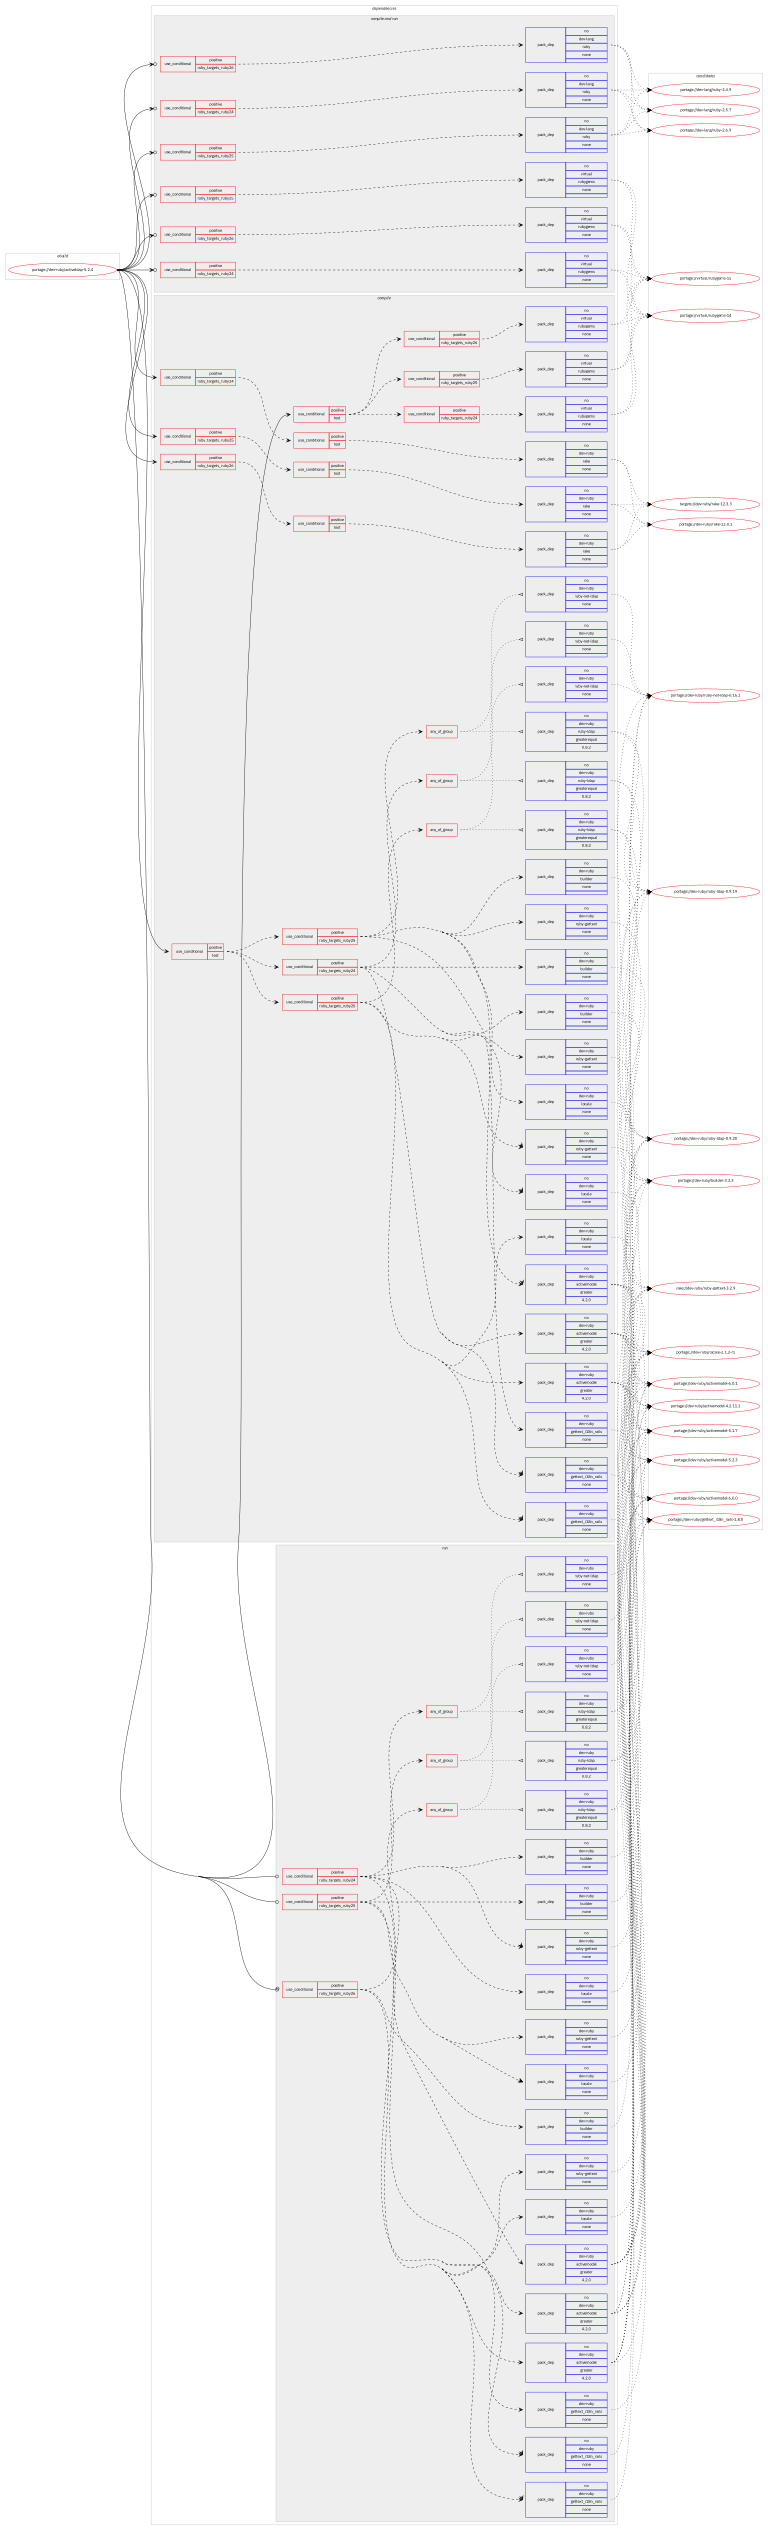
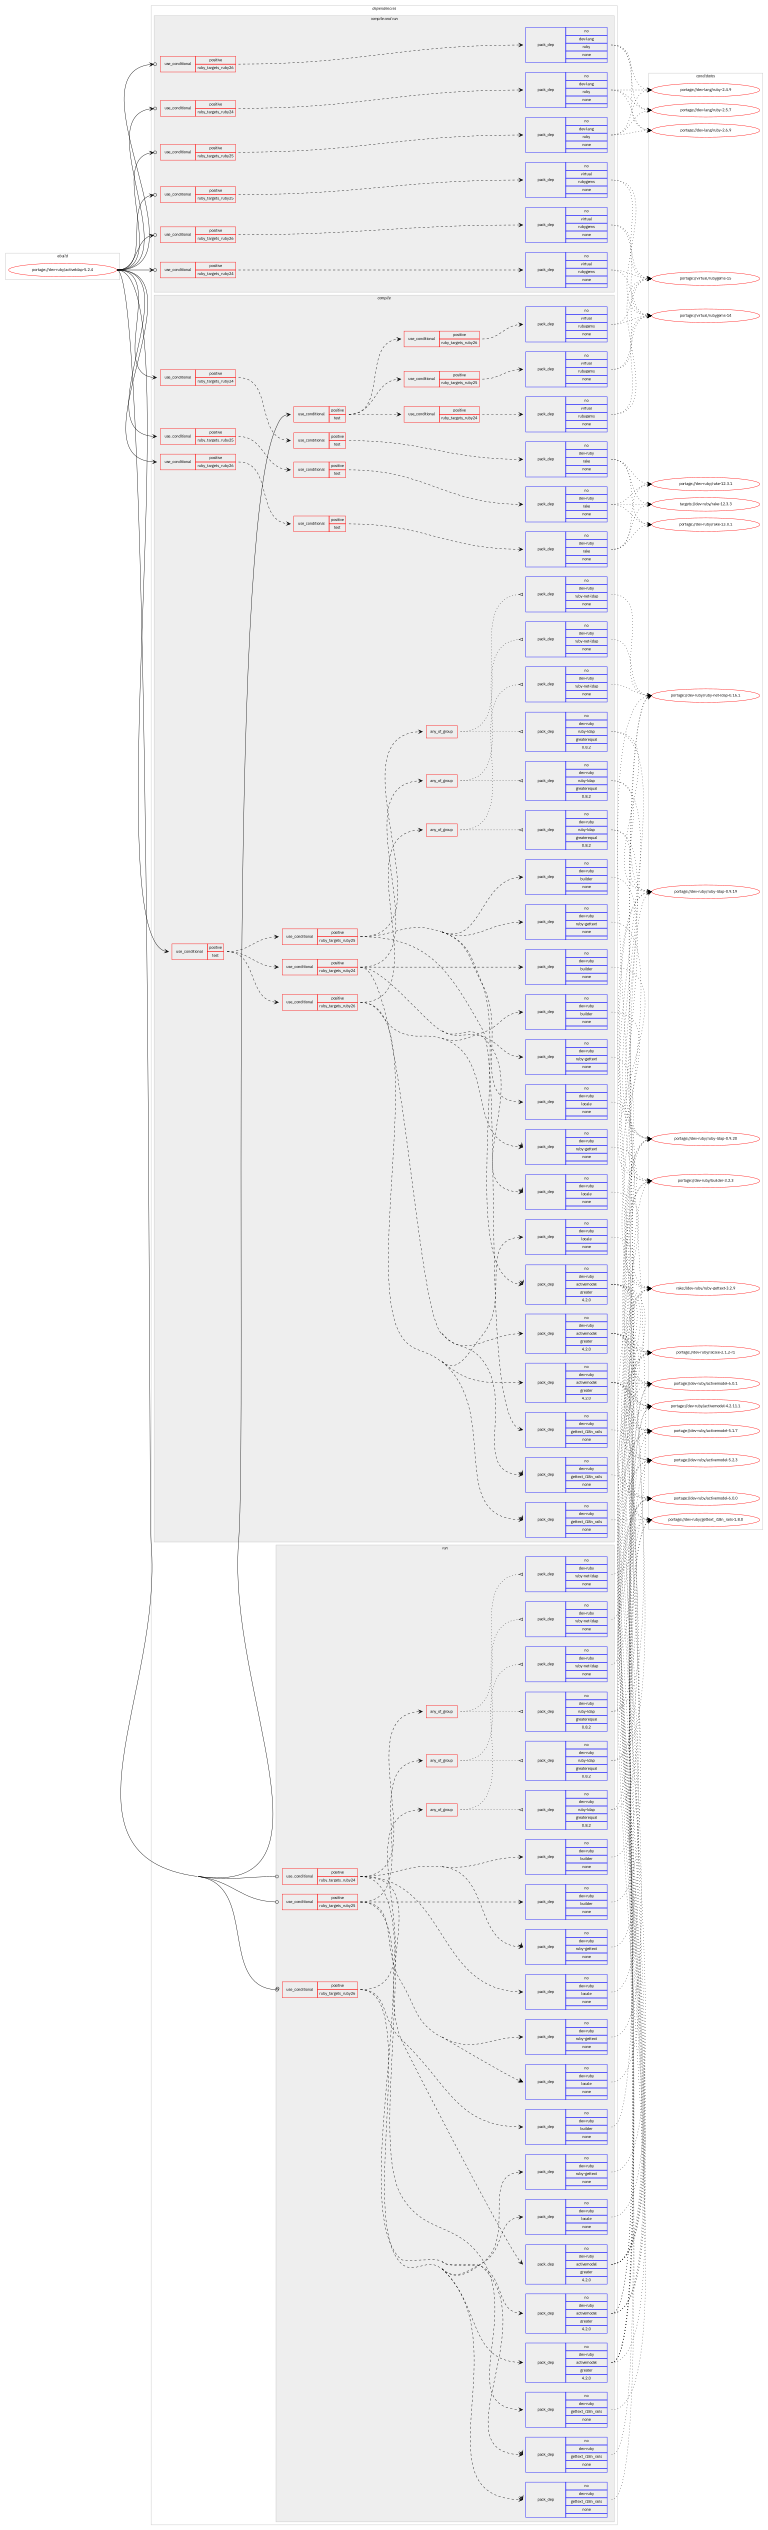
node "portage://dev-ruby/rake-12.3.1": added
